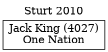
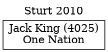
node "Jack King (4027) One Nation": label "Jack King (4027) One Nation" -> "Jack King (4025) One Nation"
